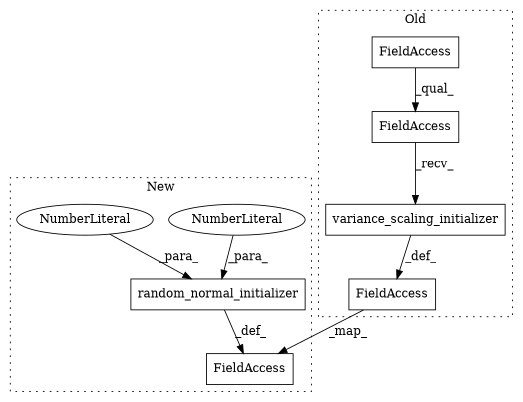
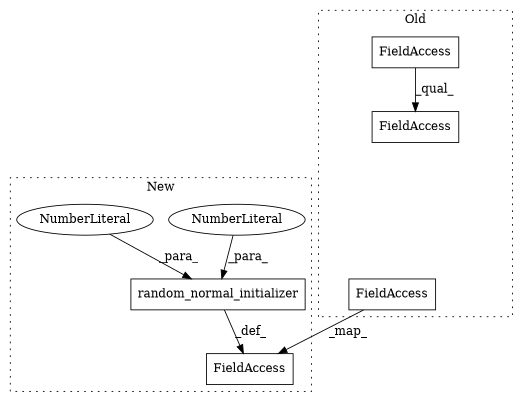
node "variance_scaling_initializer": removed
